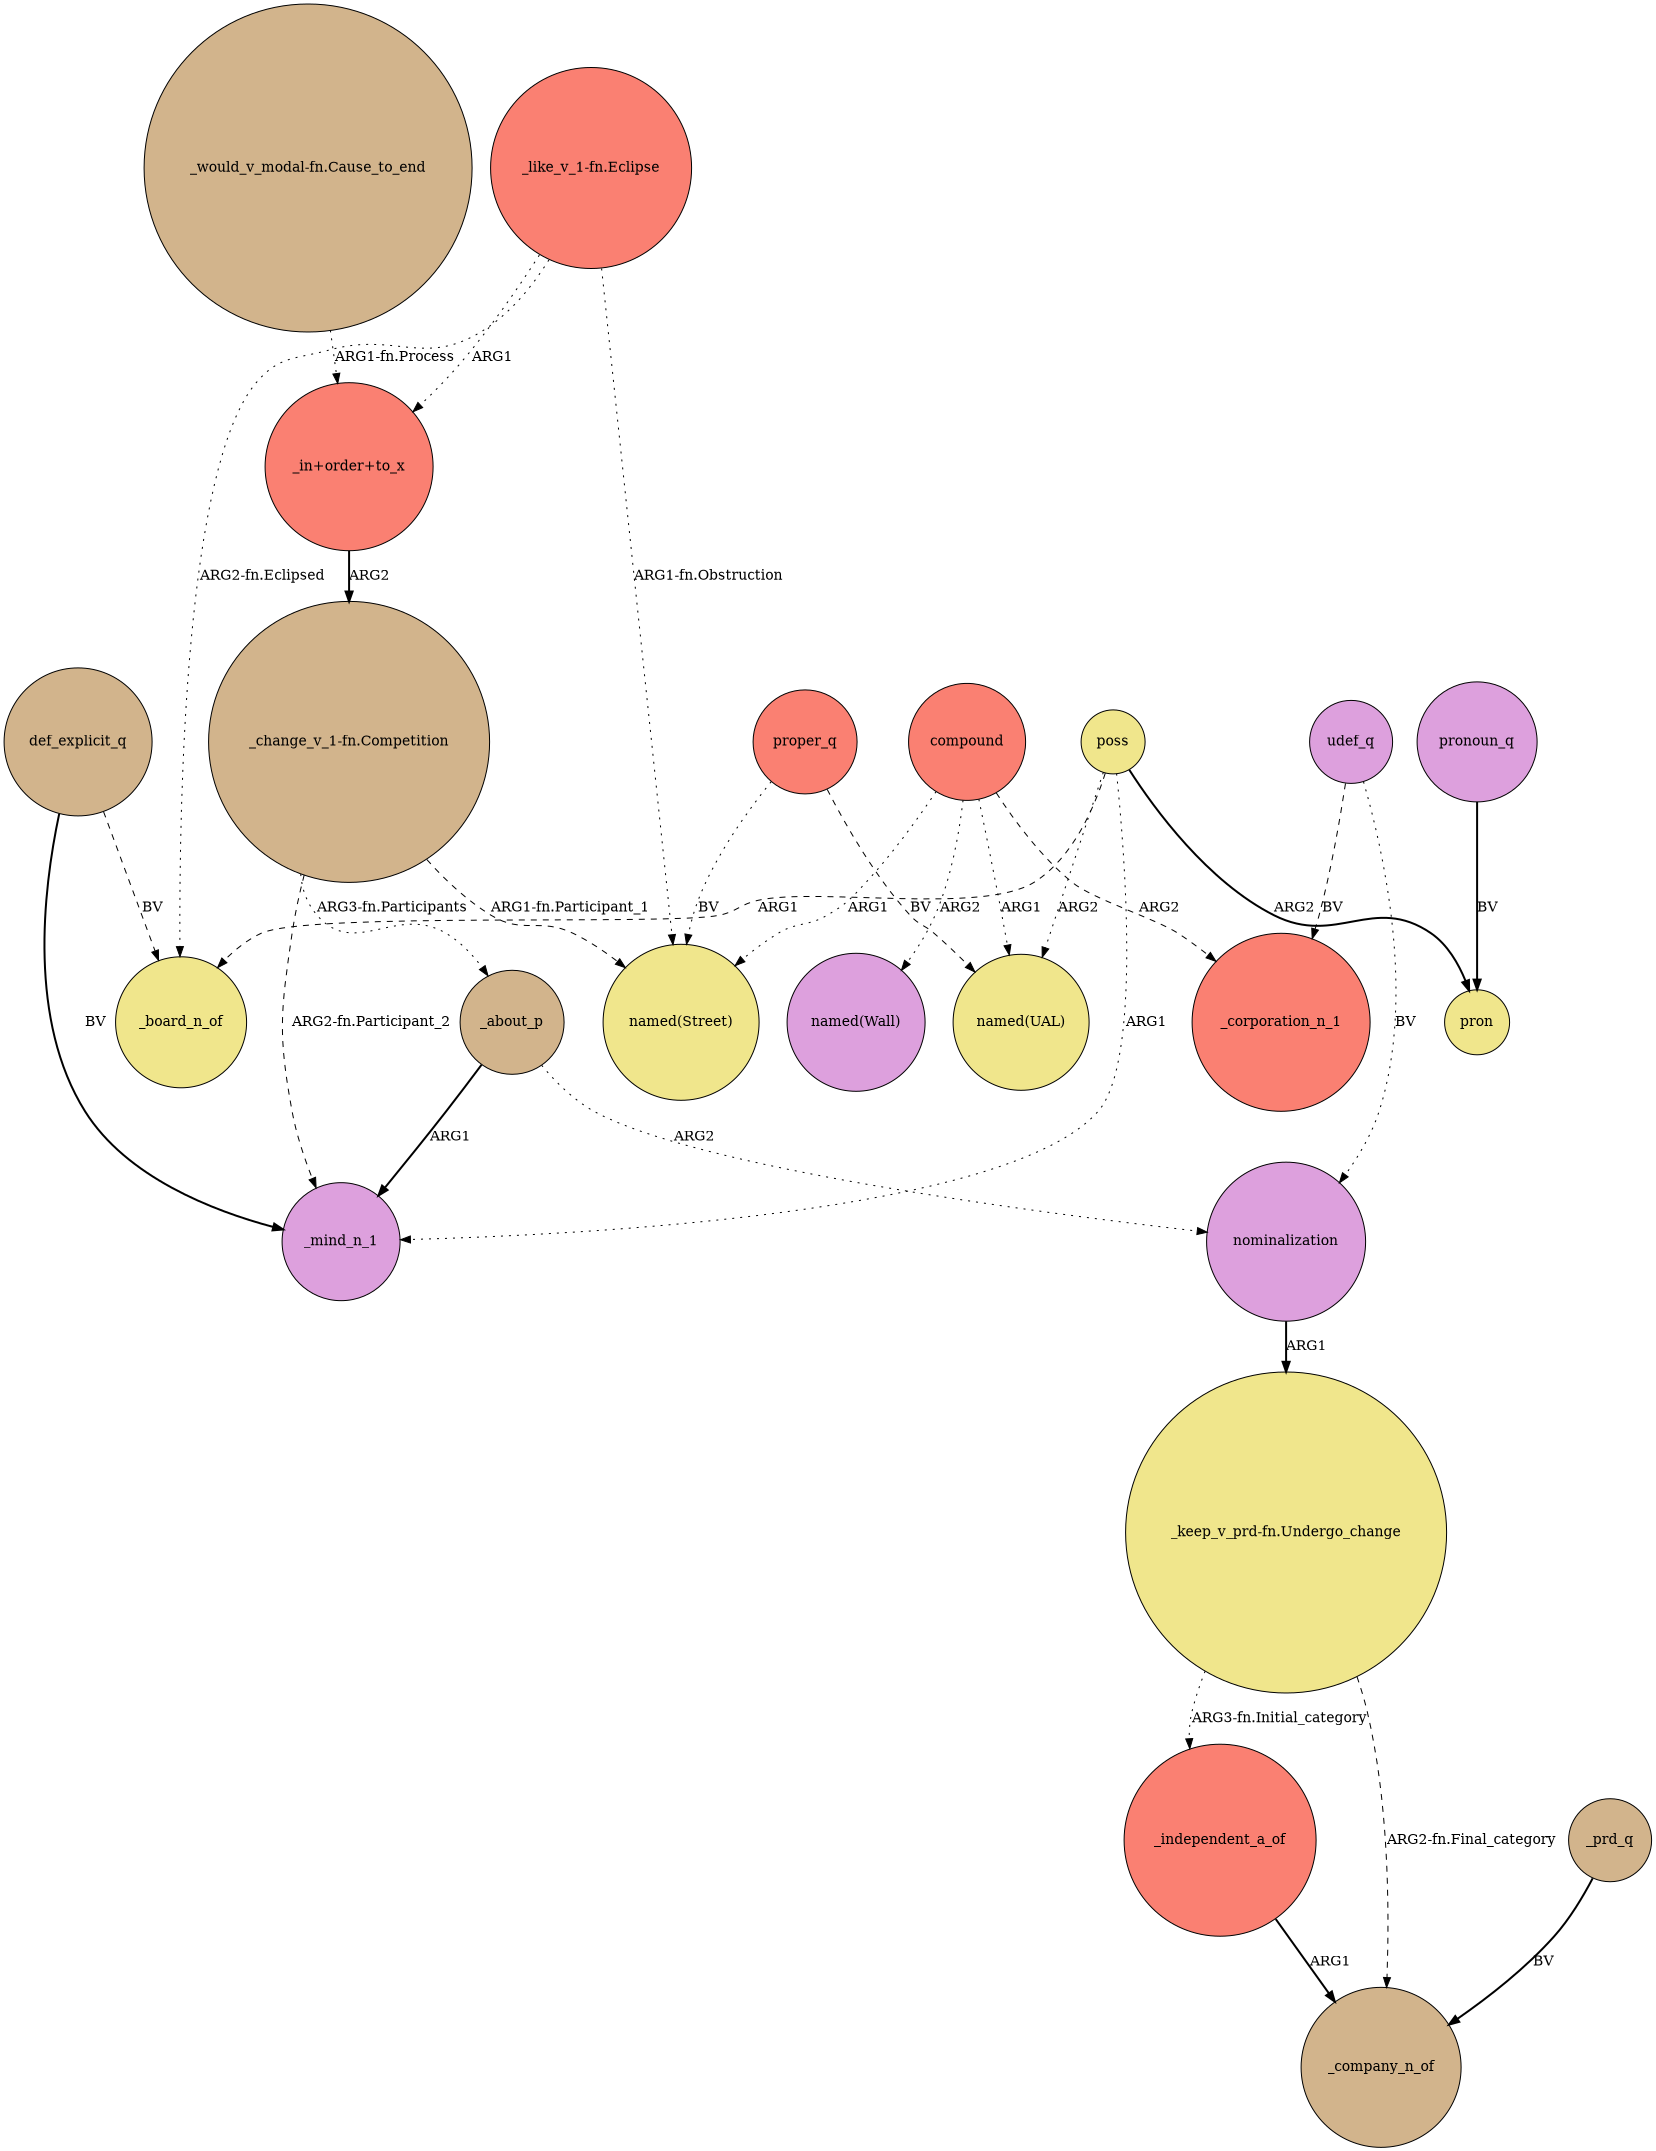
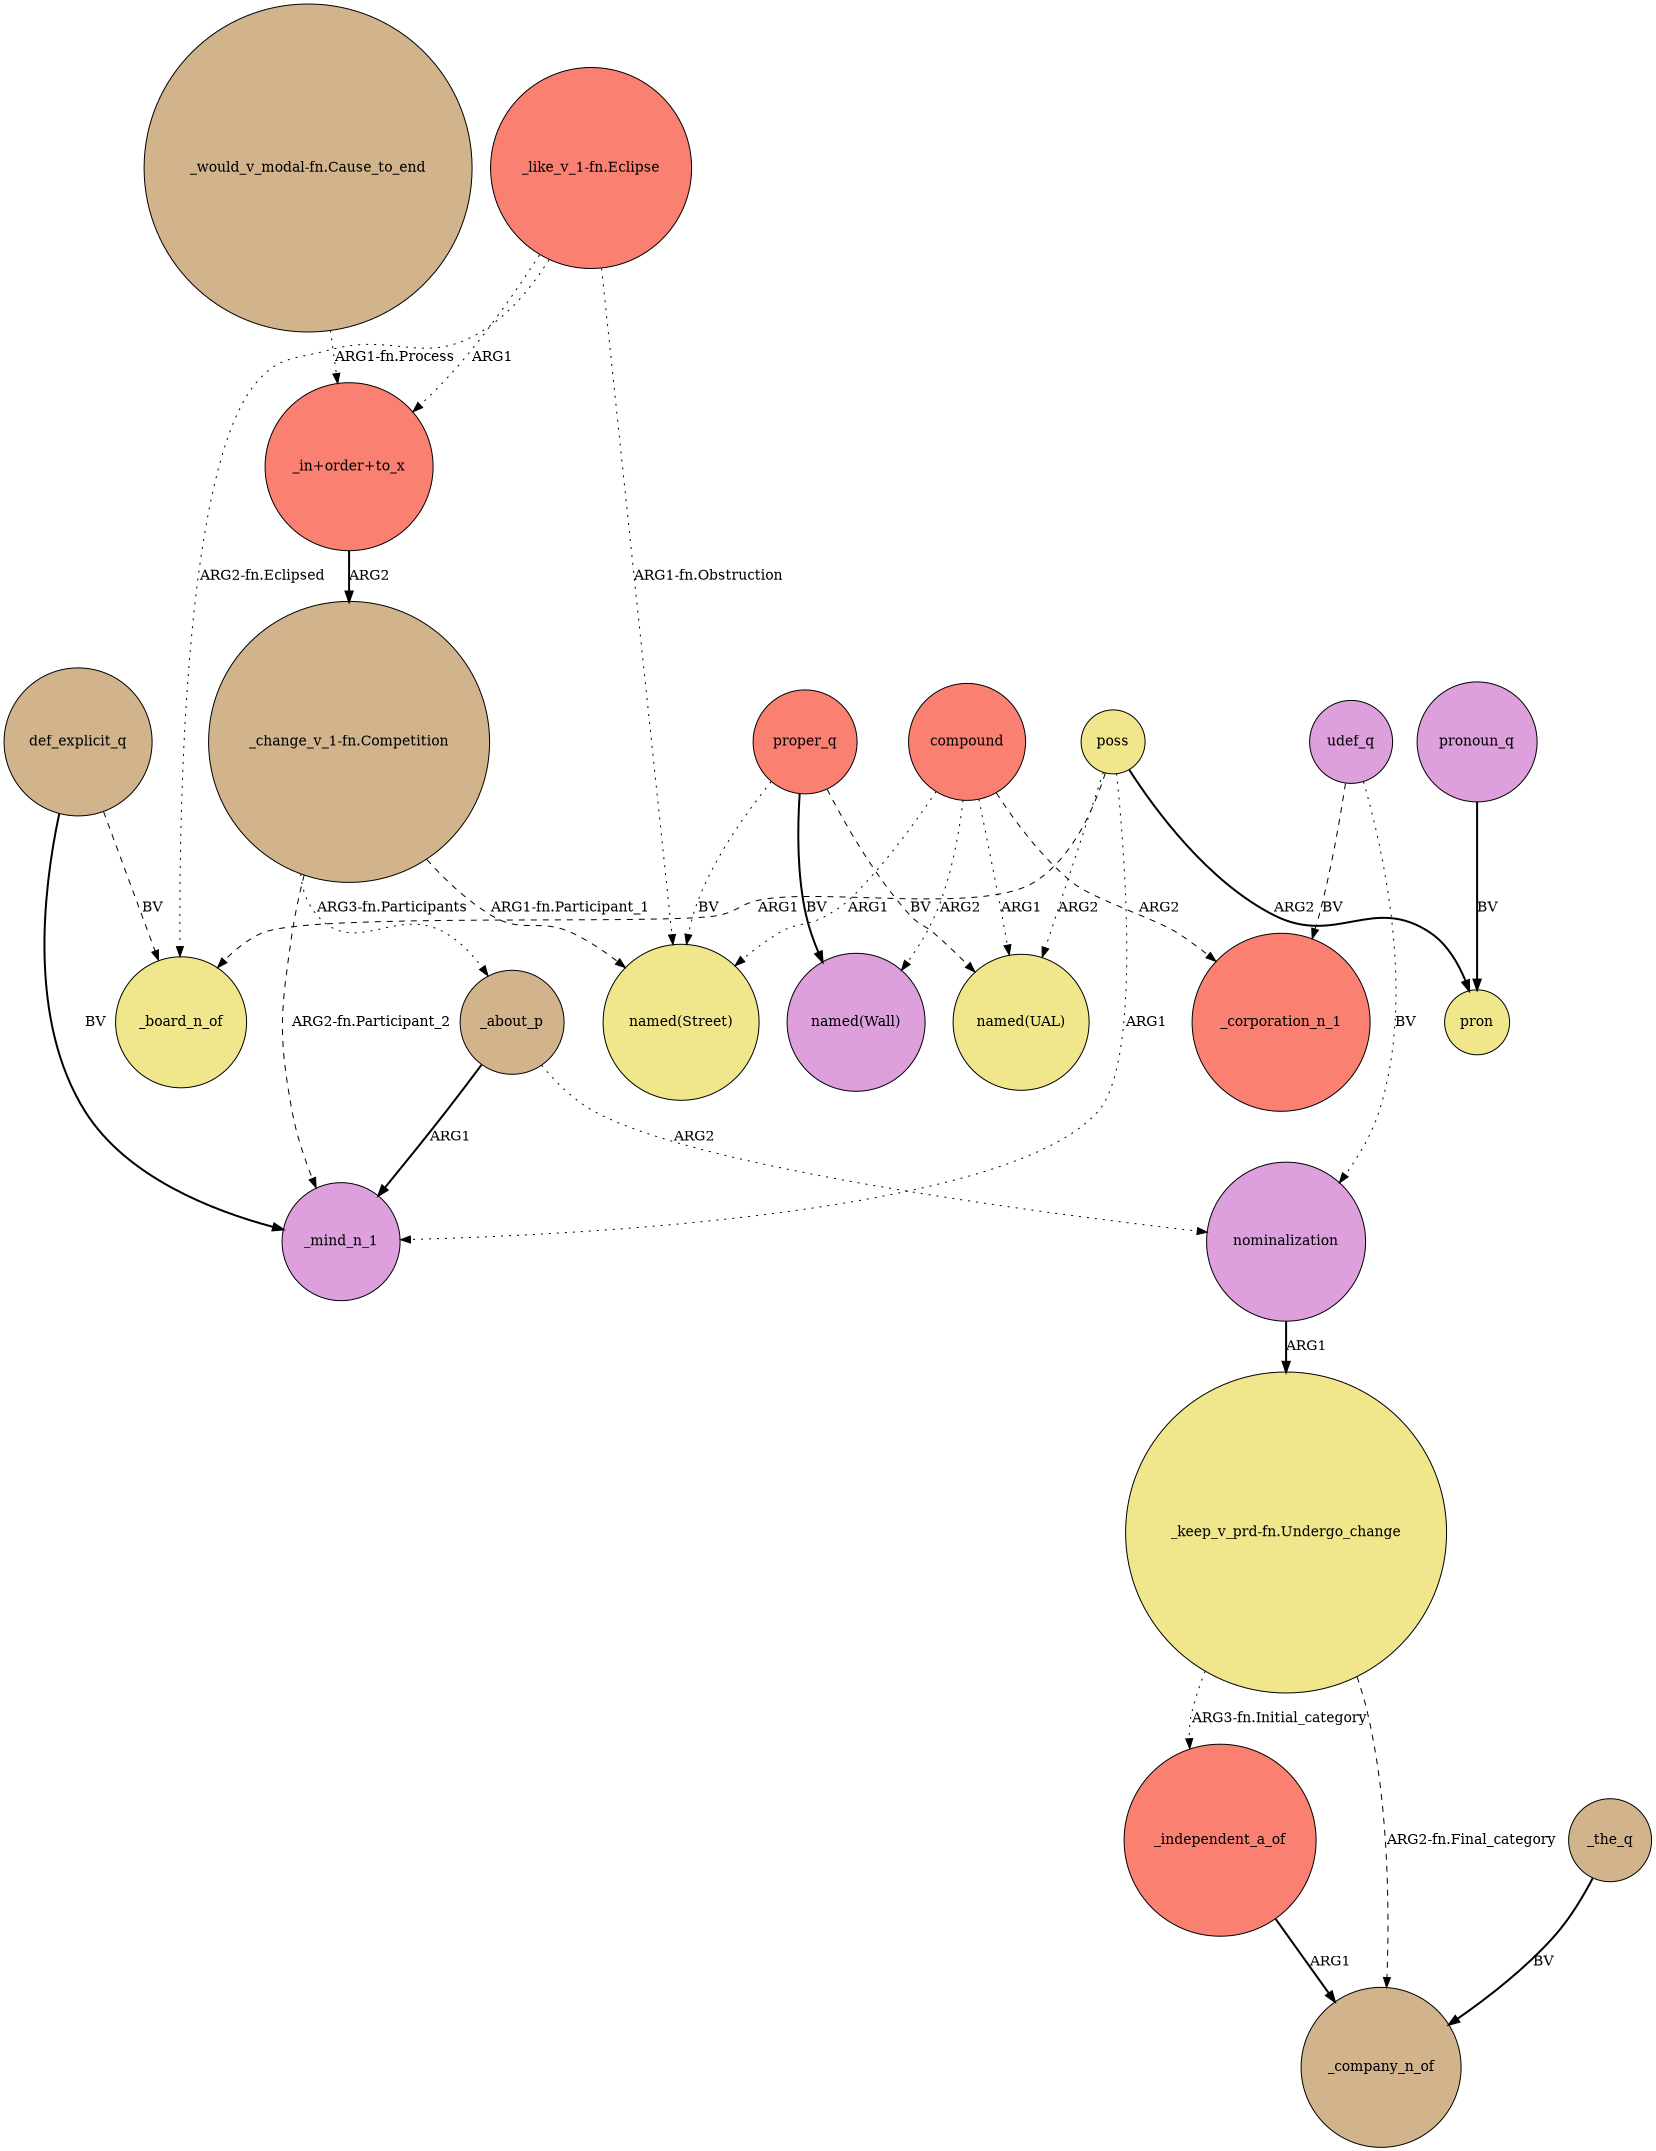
edge "proper_q" -> "named(Wall)": added, label "BV"
node "_prd_q": label "_prd_q" -> "_the_q"
